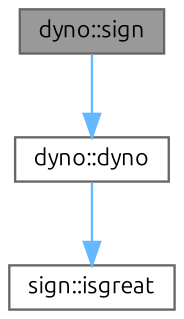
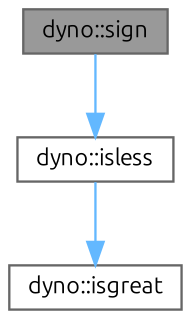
node "dyno::dyno": label "dyno::dyno" -> "dyno::isless"
node "sign::isgreat": label "sign::isgreat" -> "dyno::isgreat"
